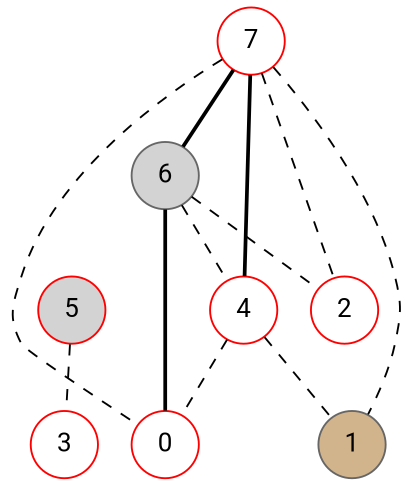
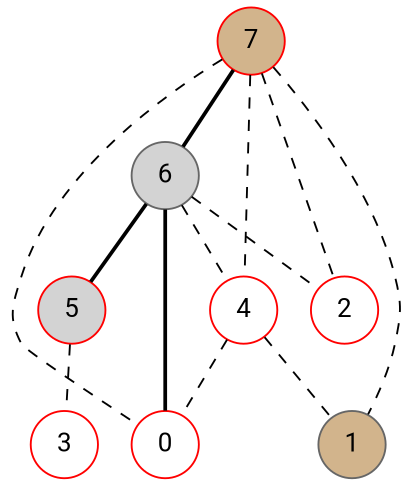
node "7": fillcolor white -> tan
edge "7" -- "4": style bold -> dashed
edge "6" -- "5": added
